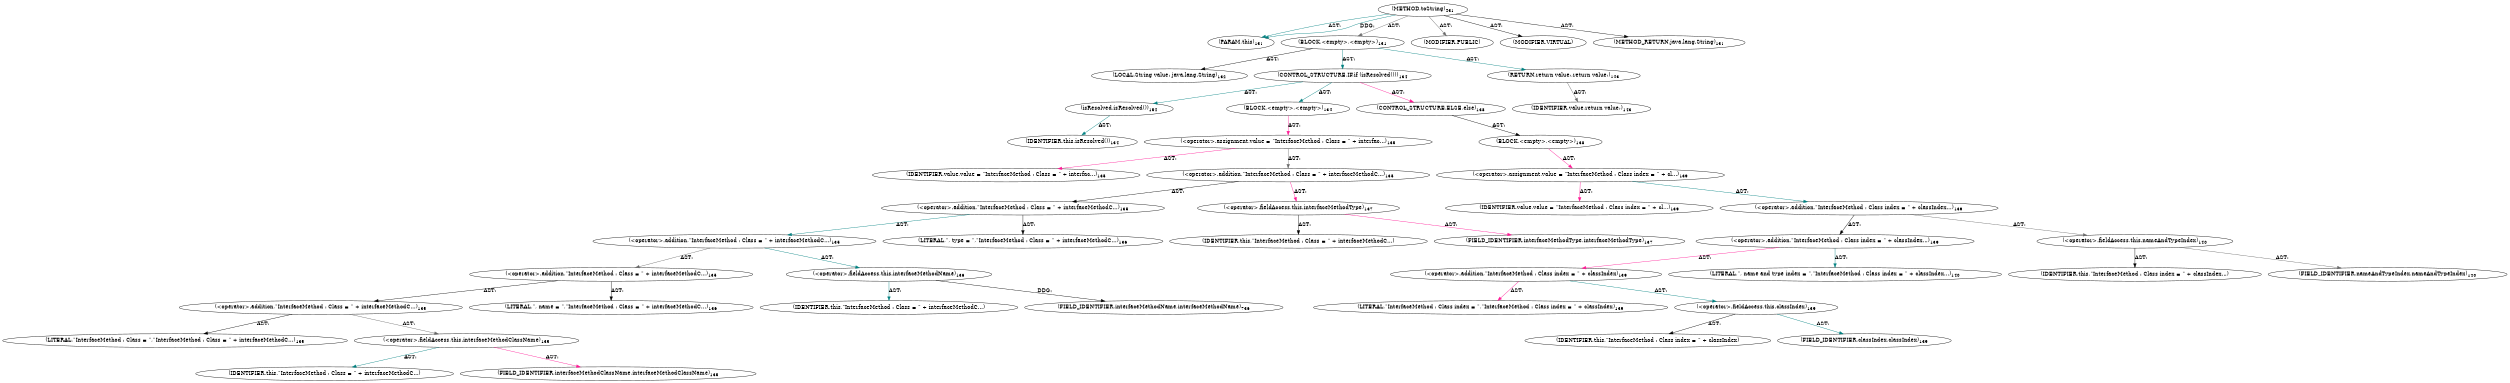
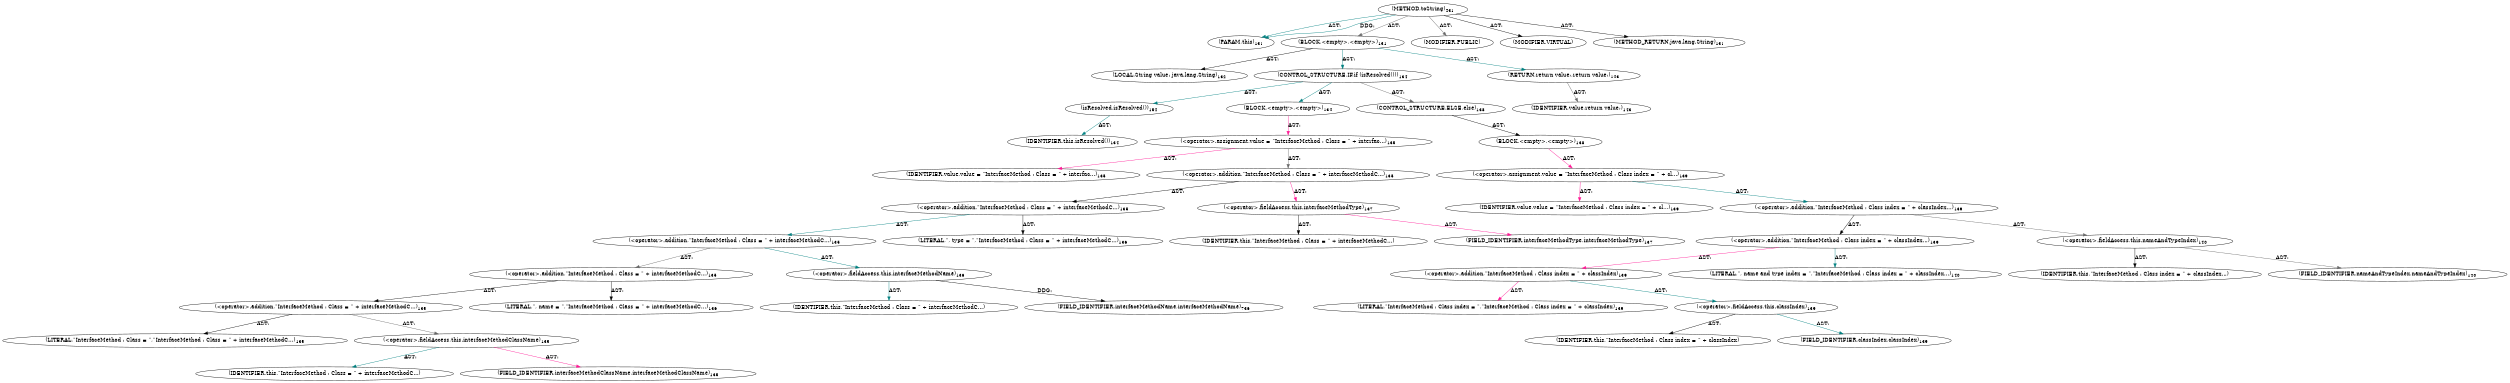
edge "(CONTROL_STRUCTURE,IF,if (isResolved()))" -> "(CONTROL_STRUCTURE,ELSE,else)": color deeppink -> gray40
